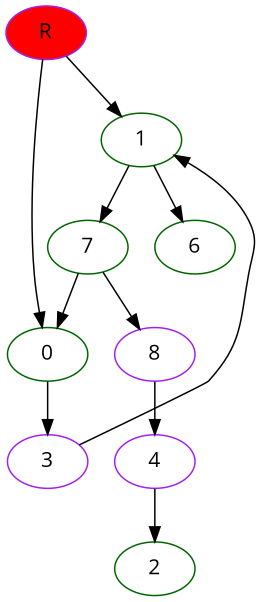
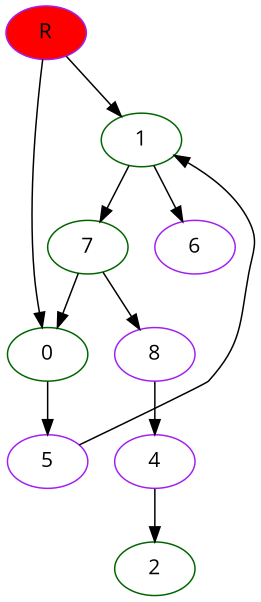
node "6": color darkgreen -> purple
node "3": label "3" -> "5"
